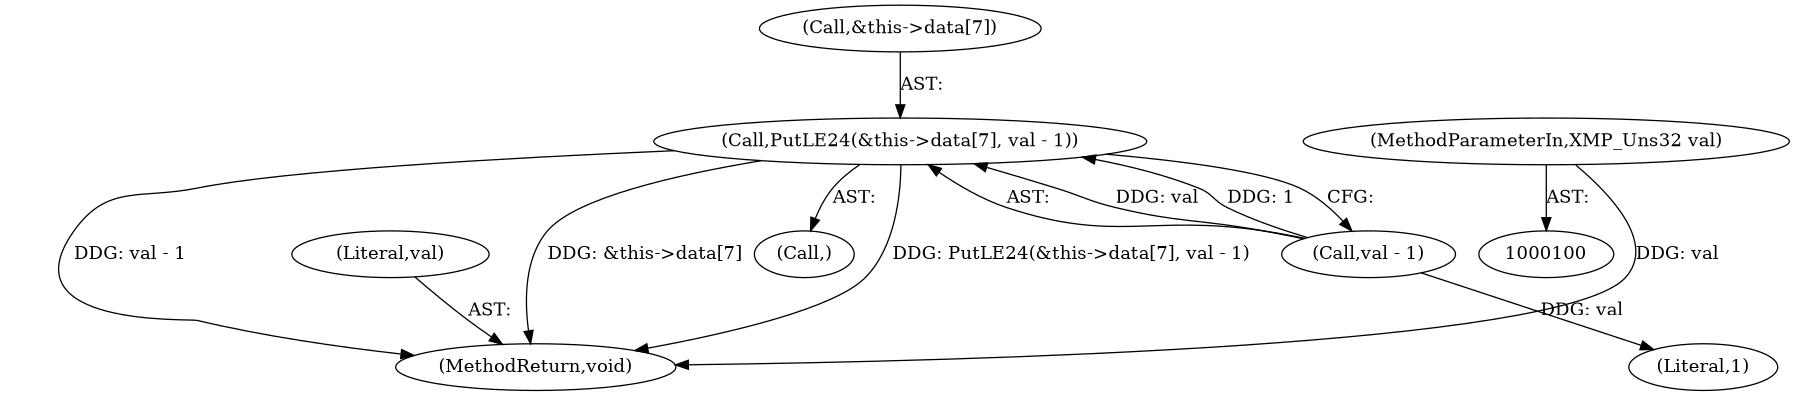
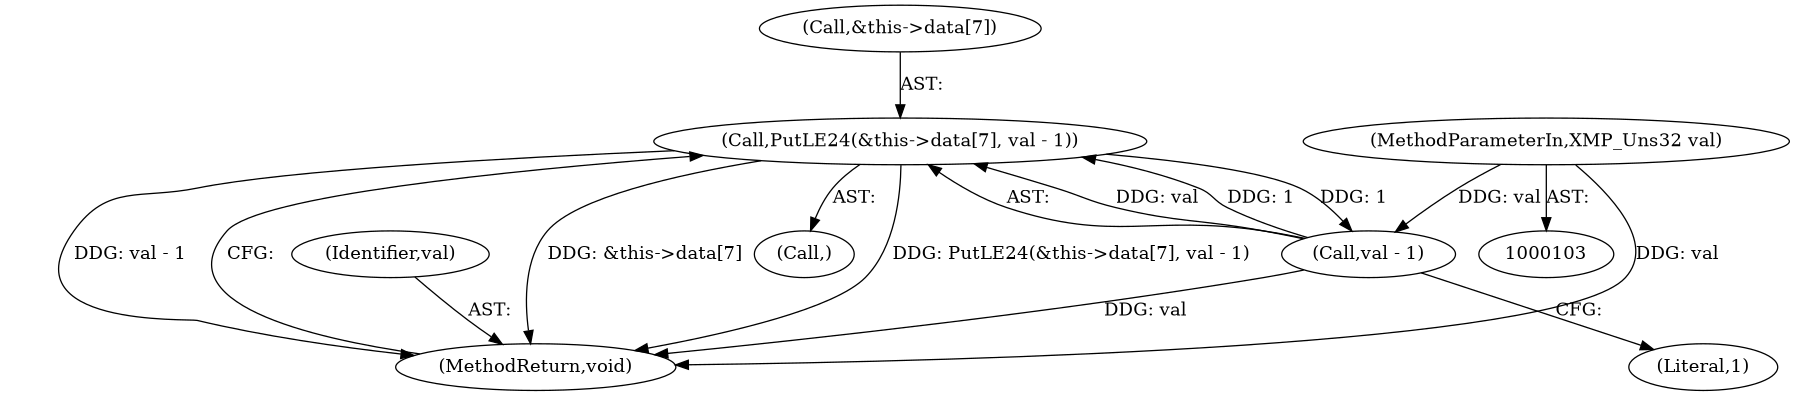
edge "(MethodParameterIn,XMP_Uns32 val)" -> "(Call,val - 1)": added, label "DDG: val"
edge "(Call,PutLE24(&this->data[7], val - 1))" -> "(Call,val - 1)": label "CFG: " -> "DDG: 1"
edge "(MethodReturn,void)" -> "(Call,PutLE24(&this->data[7], val - 1))": added, label "CFG:"
node "(Literal,val)": label "(Literal,val)" -> "(Identifier,val)"
node "1000100": label "1000100" -> "1000103"
edge "(Call,val - 1)" -> "(Literal,1)": label "DDG: val" -> "CFG: "
edge "(Call,val - 1)" -> "(MethodReturn,void)": added, label "DDG: val"
